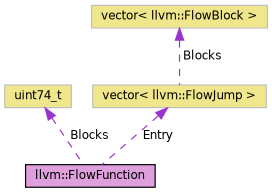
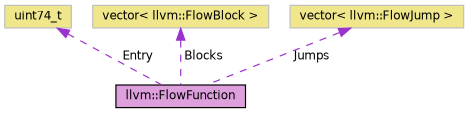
edge "vector< llvm::FlowJump >" -> "vector< llvm::FlowBlock >": now "llvm::FlowFunction" -> "vector< llvm::FlowBlock >"
edge "llvm::FlowFunction" -> "uint74_t": label " Blocks" -> " Entry"
edge "llvm::FlowFunction" -> "vector< llvm::FlowJump >": label " Entry" -> " Jumps"
